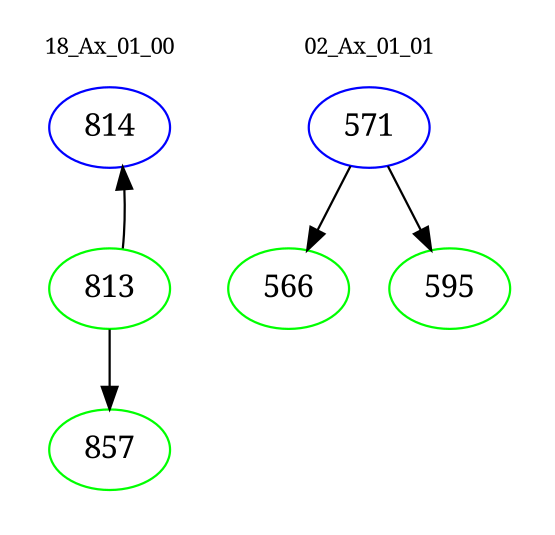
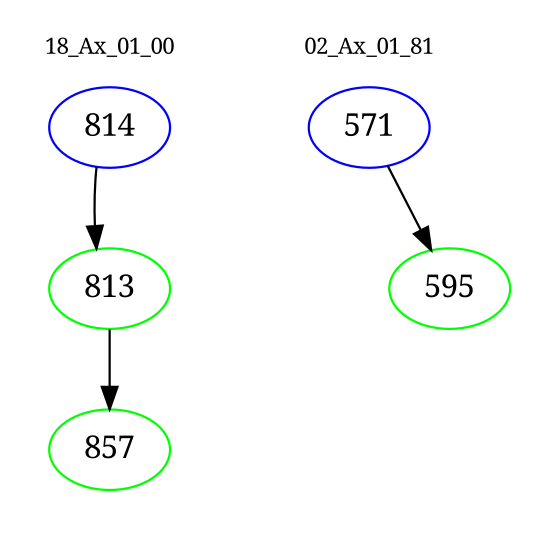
cluster "02_Ax_01_01": label "02_Ax_01_01" -> "02_Ax_01_81"
edge "813" -> "814": reversed
node "566": removed
